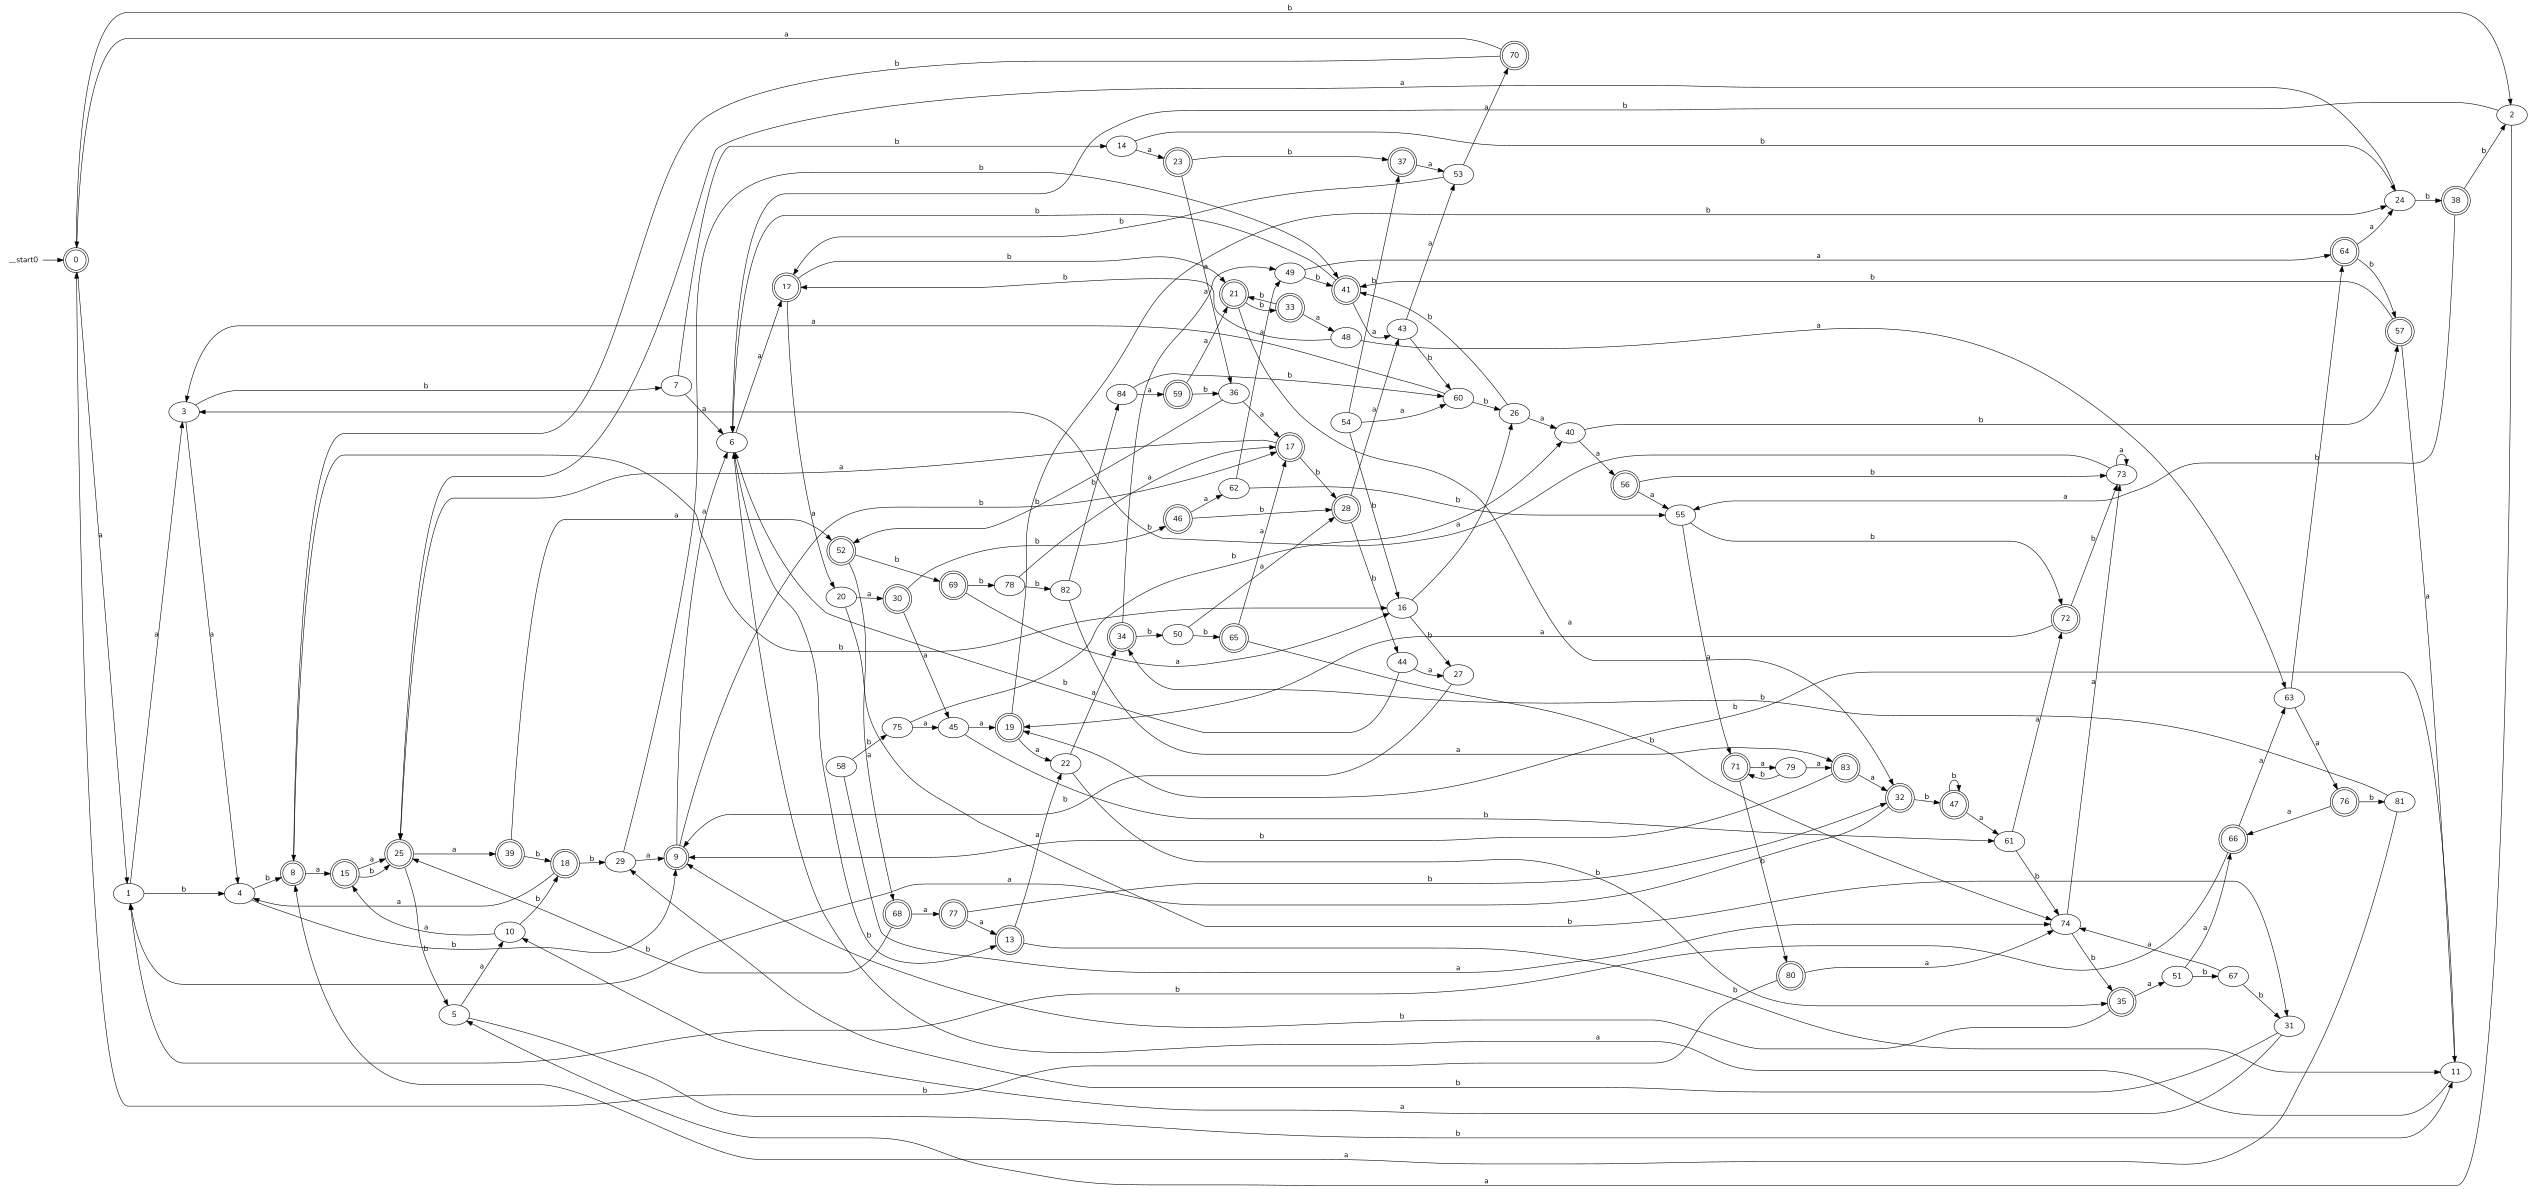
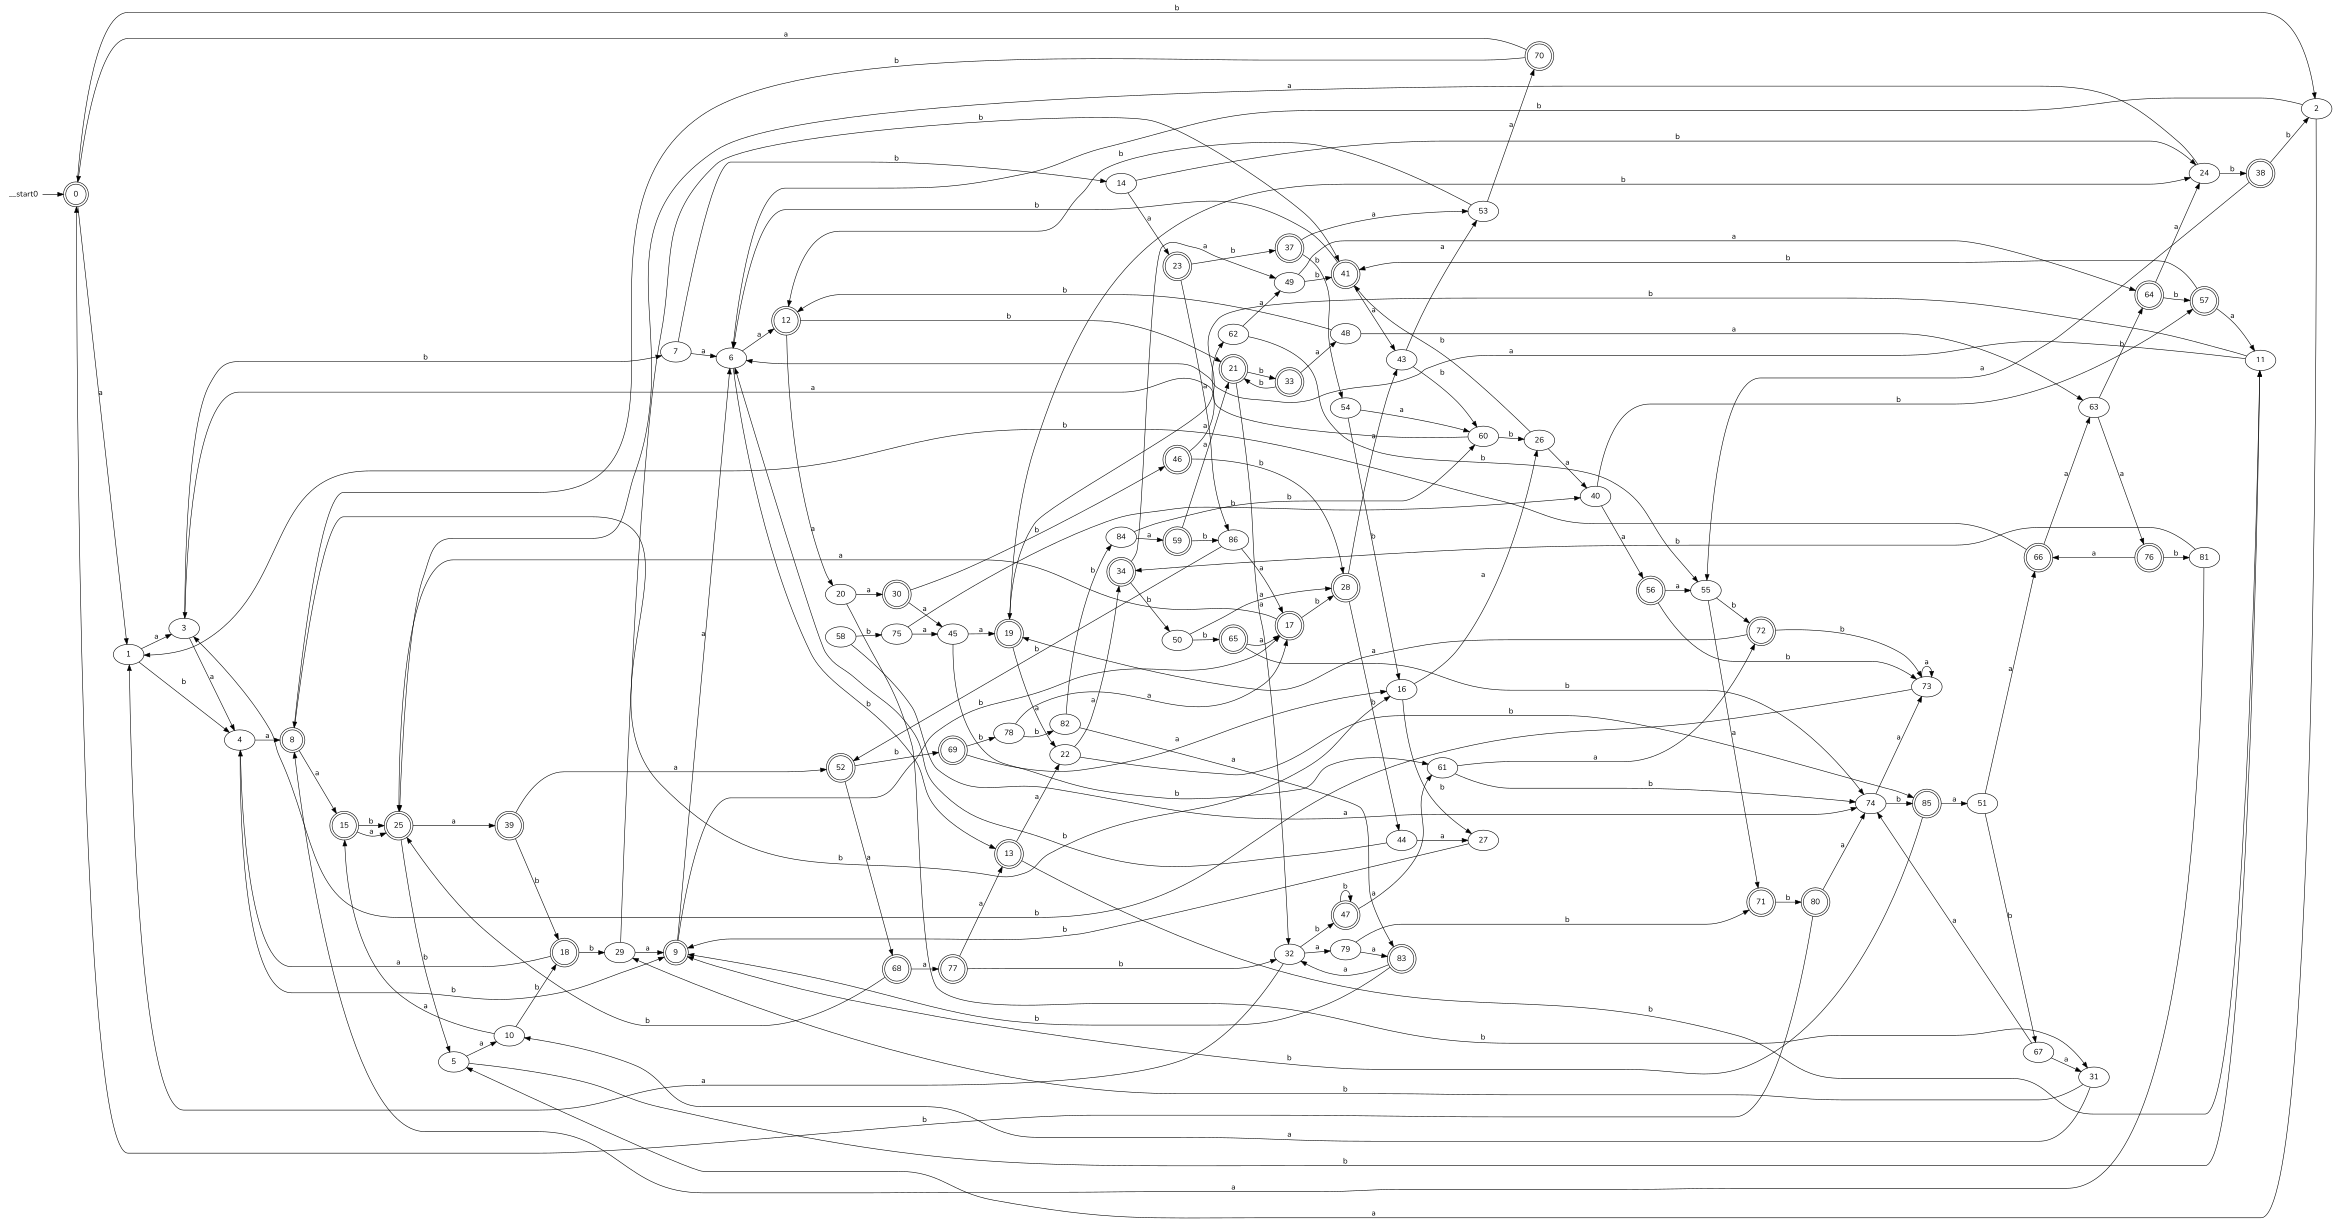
edge "54" -> "37": reversed
node "36": label "36" -> "86"
edge "71" -> "79": now "32" -> "79"
node "32": shape doublecircle -> ellipse
edge "4" -> "8": label "b" -> "a"
edge "67" -> "31": label "b" -> "a"
node "35": label "35" -> "85"
